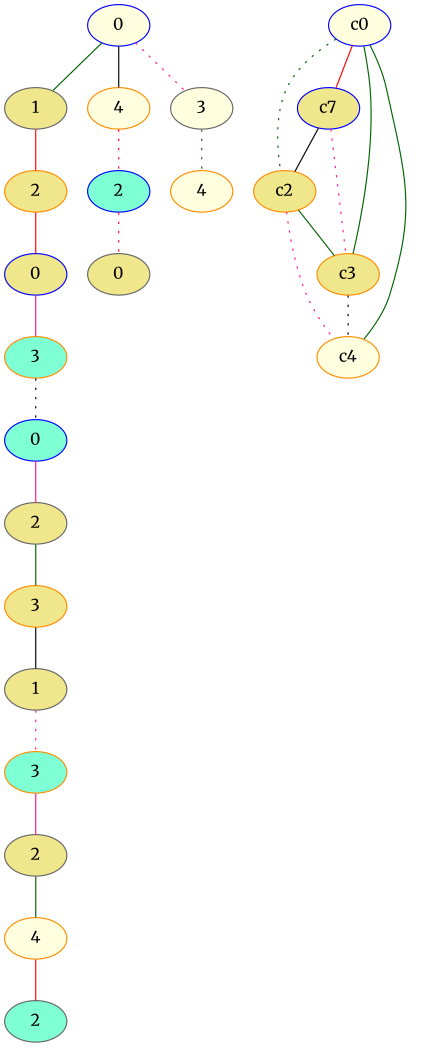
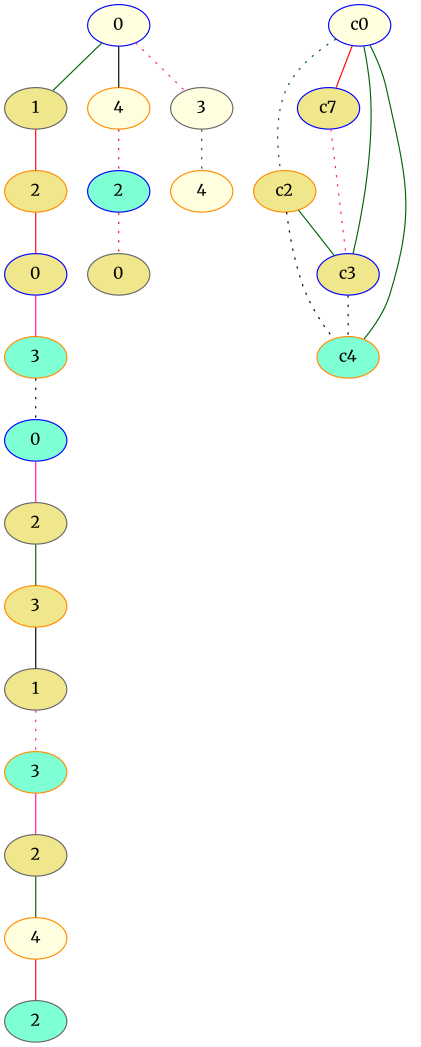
edge "c7" -- "c2": removed
node "c3": color darkorange -> blue
edge "c2" -- "c4": color deeppink -> black
node "c4": fillcolor lightyellow -> aquamarine
